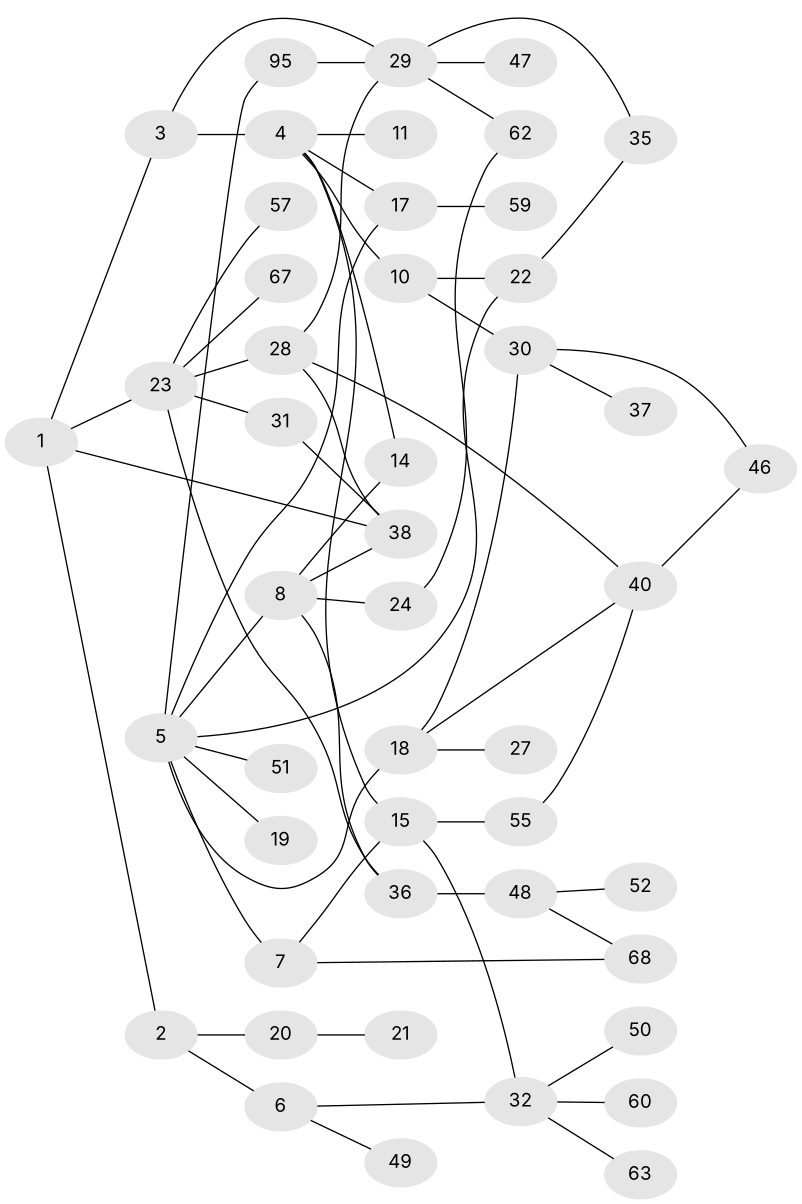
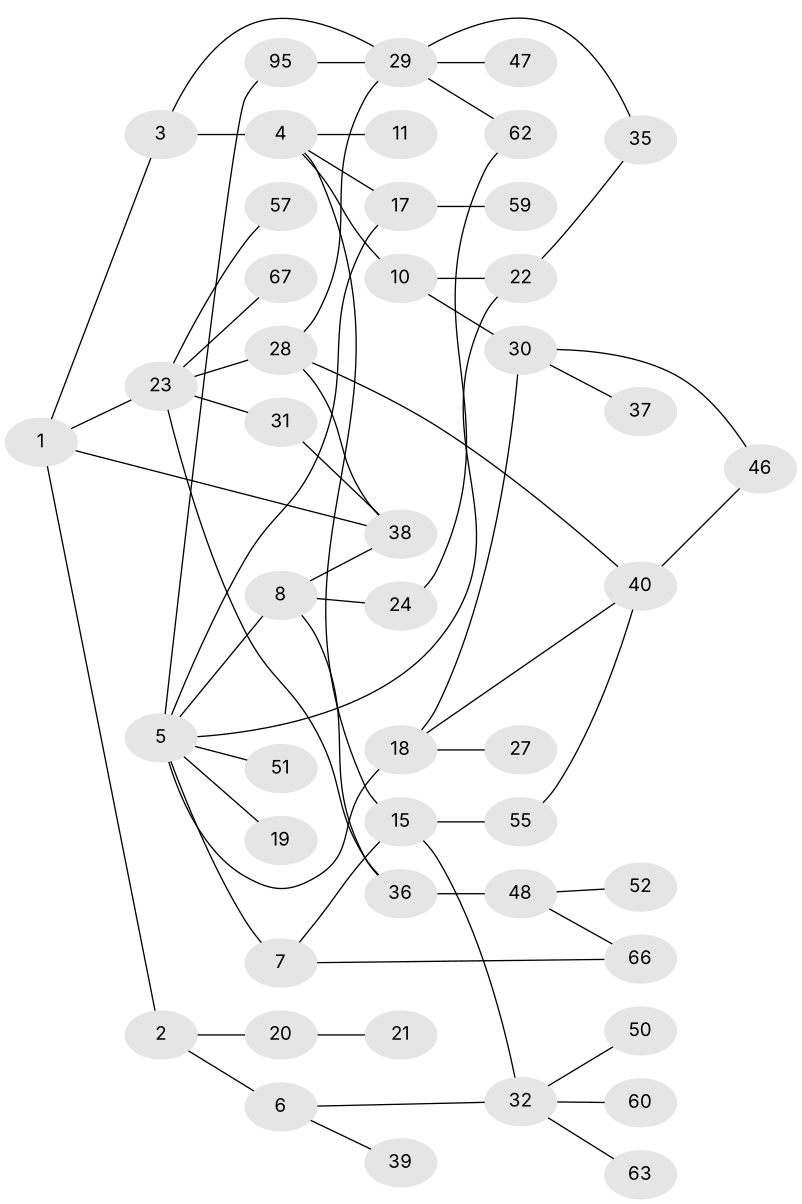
node "14": removed
node "68": label "68" -> "66"
node "49": label "49" -> "39"
